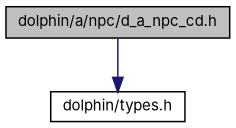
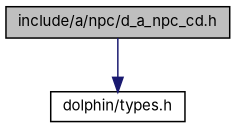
node "dolphin/a/npc/d_a_npc_cd.h": label "dolphin/a/npc/d_a_npc_cd.h" -> "include/a/npc/d_a_npc_cd.h"
